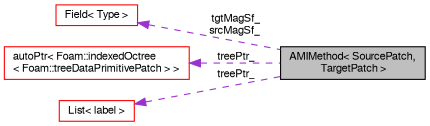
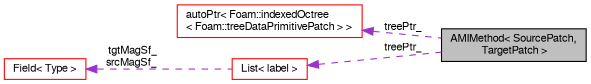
edge "AMIMethod< SourcePatch, TargetPatch >" -> "Field< Type >": now "List< label >" -> "Field< Type >"
